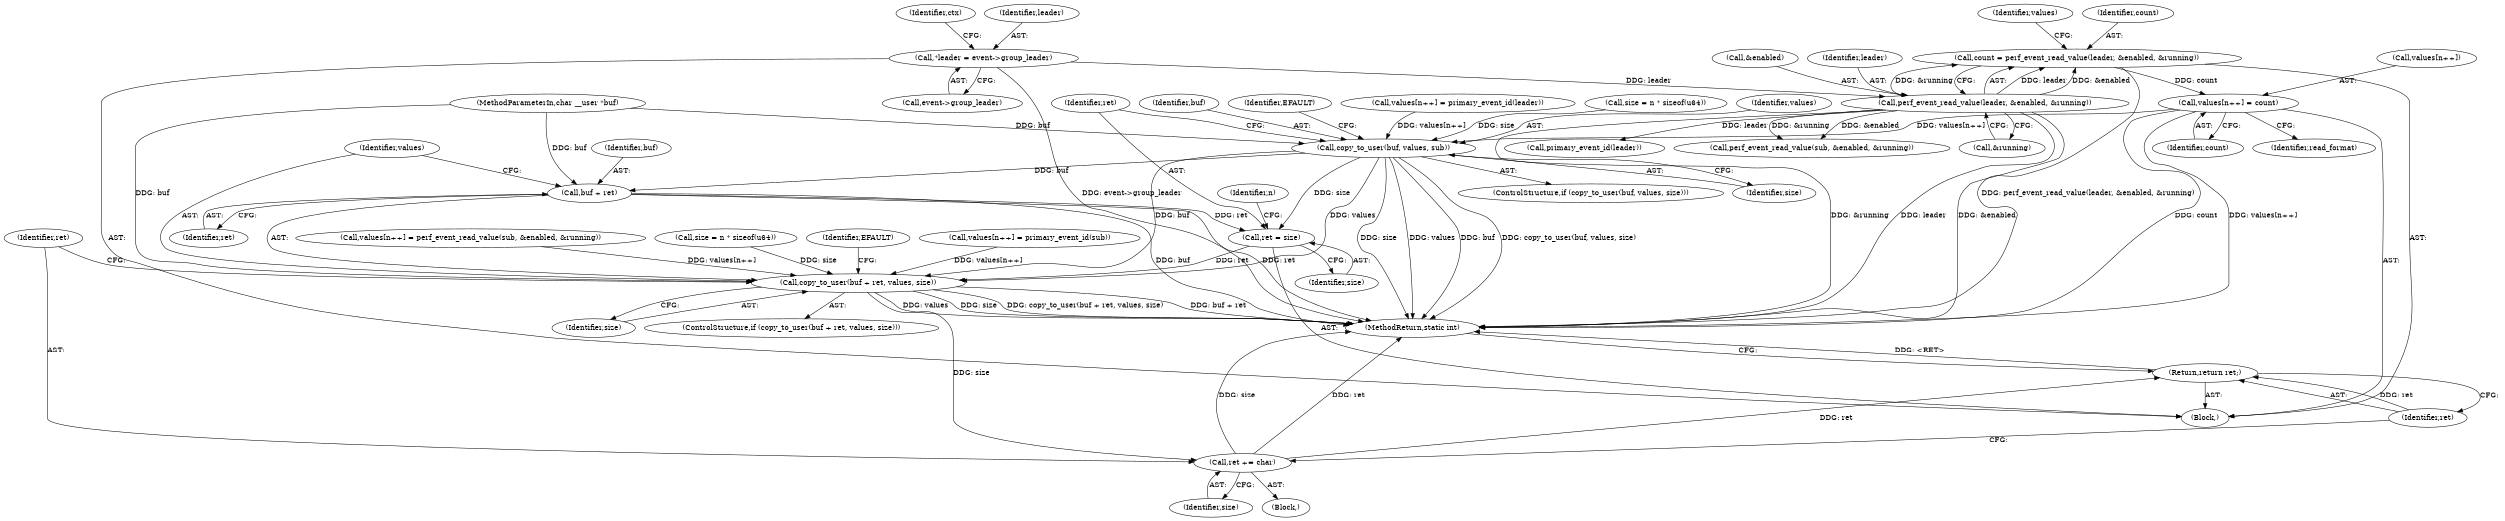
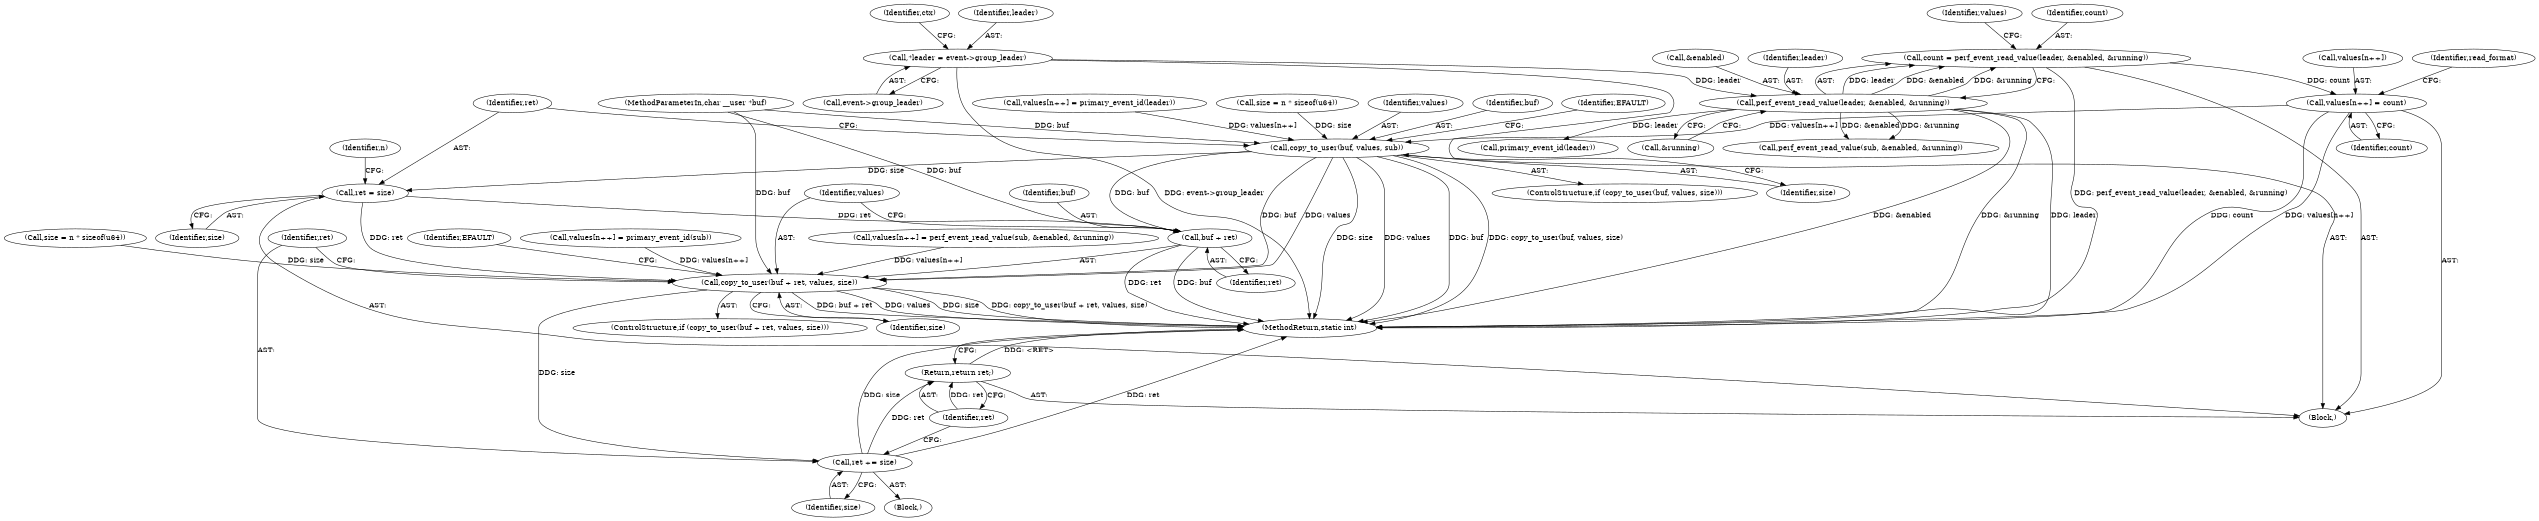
edge "(Call,values[n++] = count)" -> "(Identifier,read_format)": reversed
edge "(Call,buf + ret)" -> "(Call,ret = size)": reversed
node "(Call,ret += char)": label "(Call,ret += char)" -> "(Call,ret += size)"
